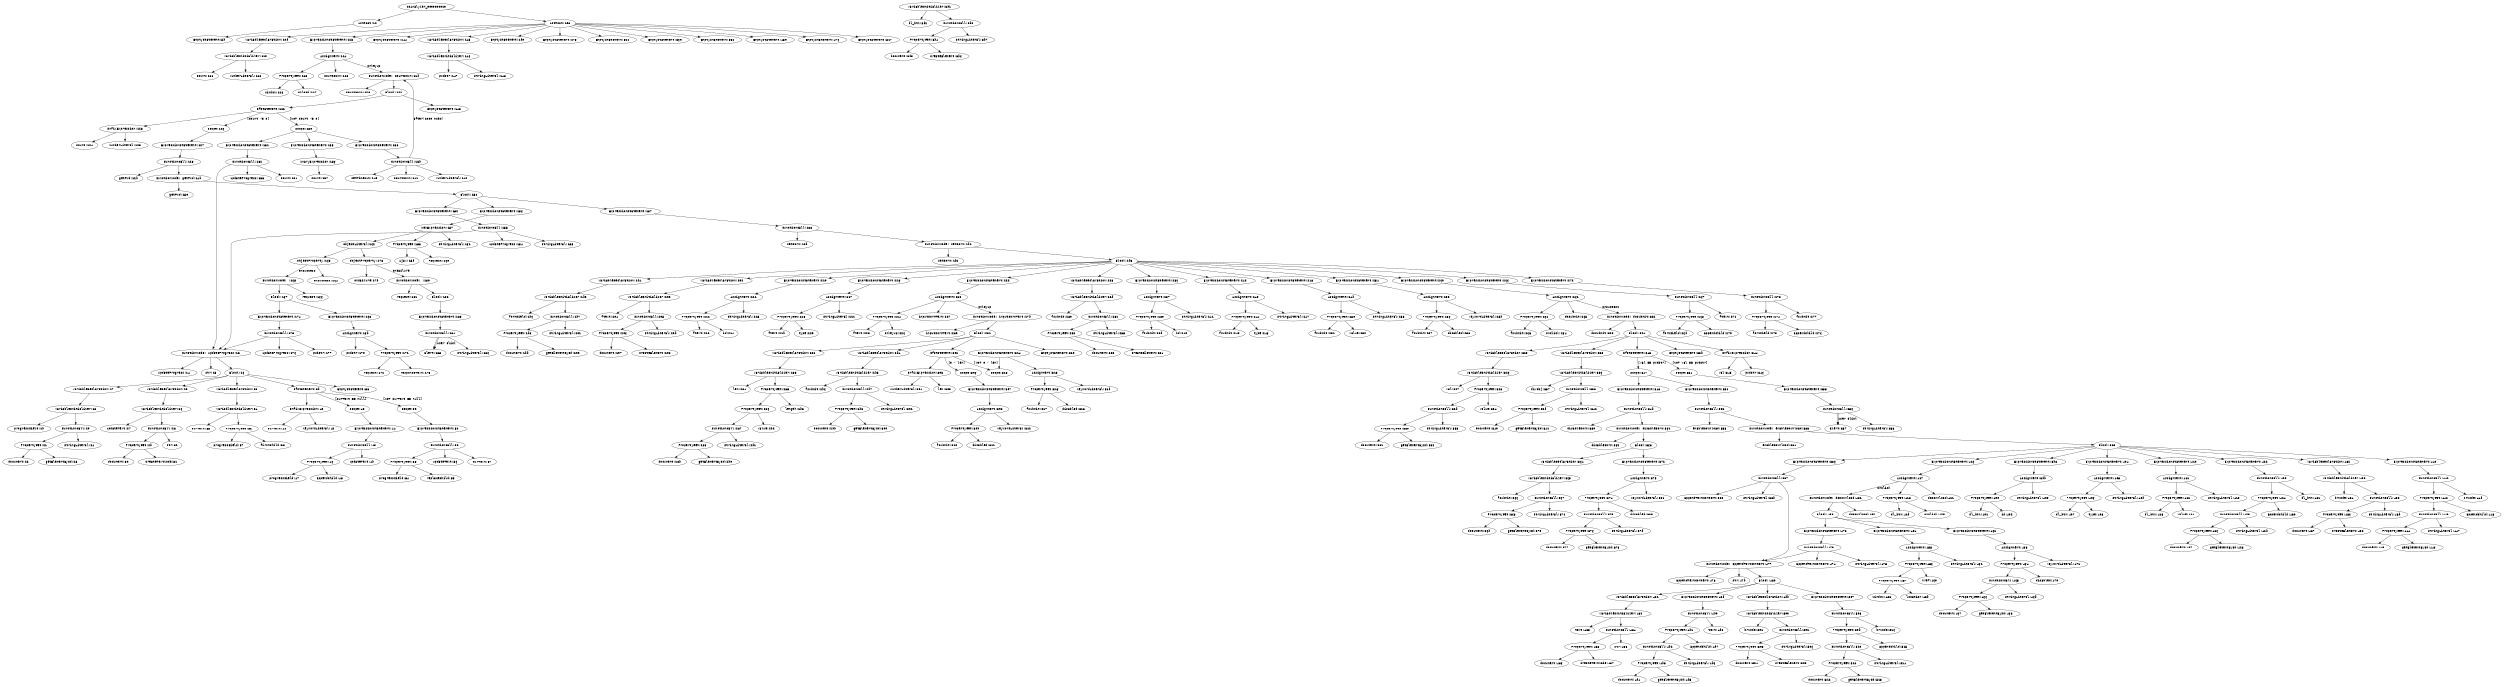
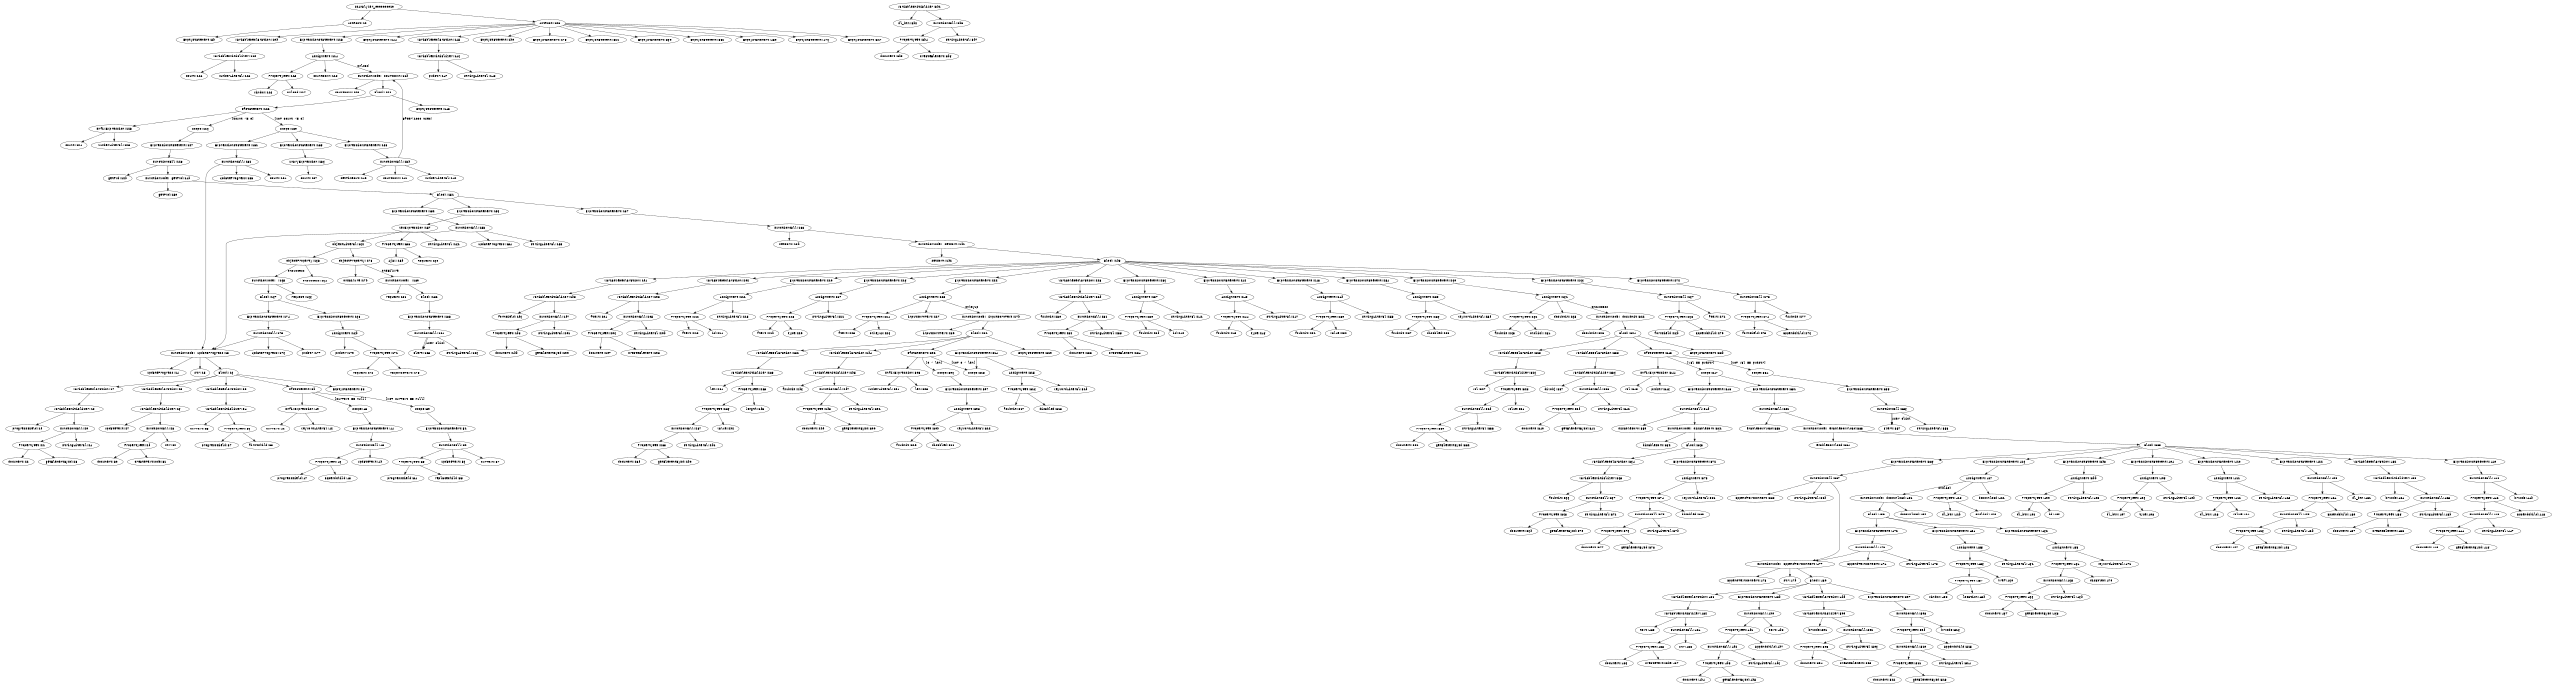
edge "Assignment:114" -> "FunctionNode: countDown:119": label "onkeyup" -> "onload"
edge "Block:324" -> "InfixExpression:344": now "IfStatement:343" -> "InfixExpression:344"
